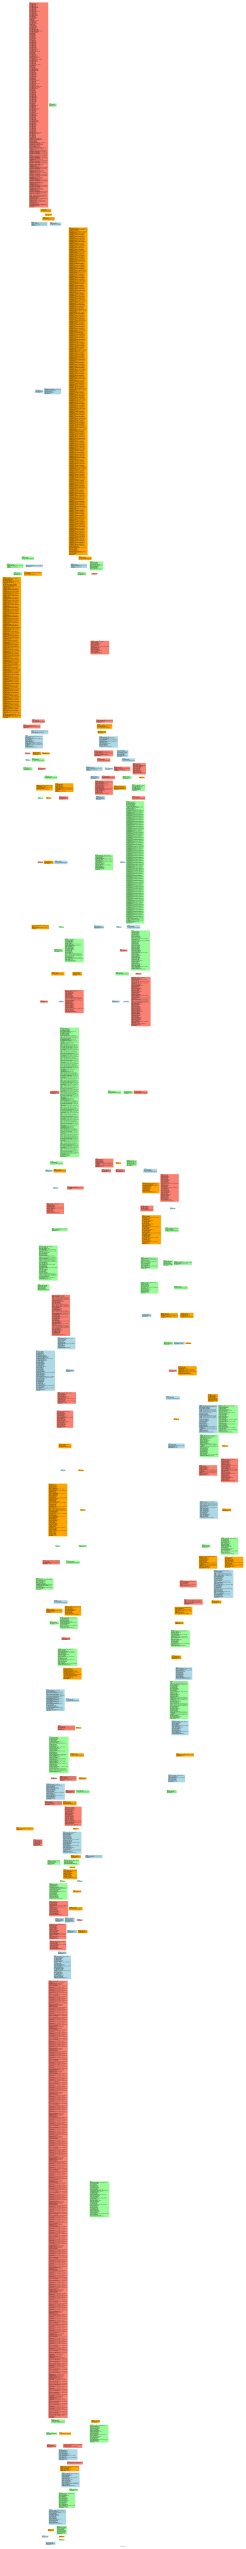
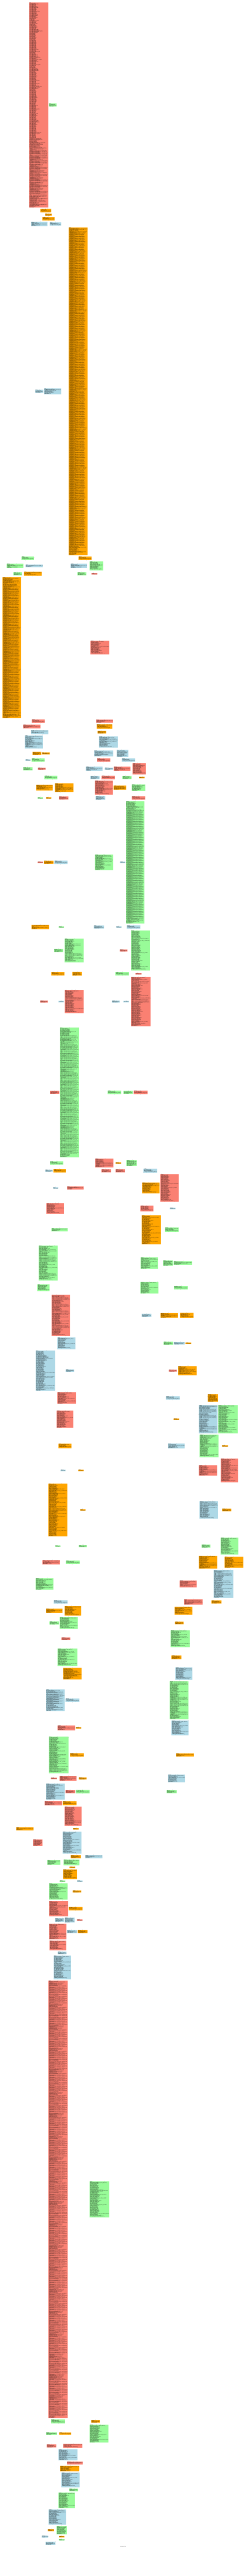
node "if.then167:": removed
node "if.then834:": fillcolor salmon -> lightblue
